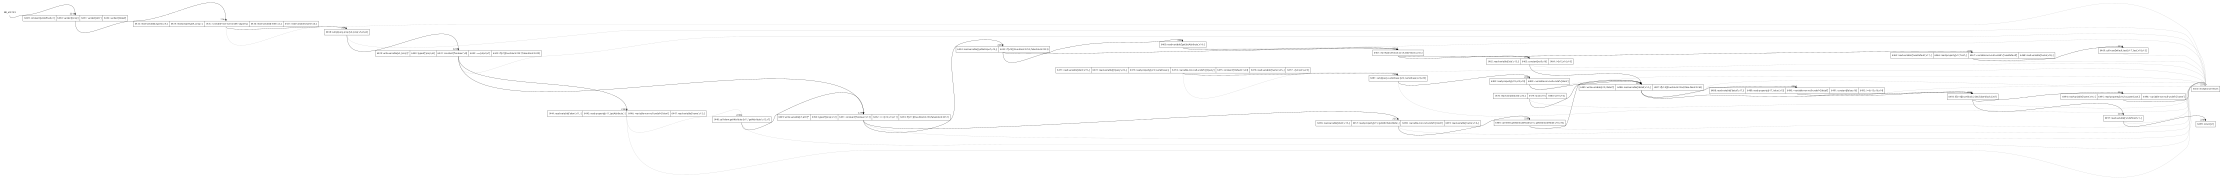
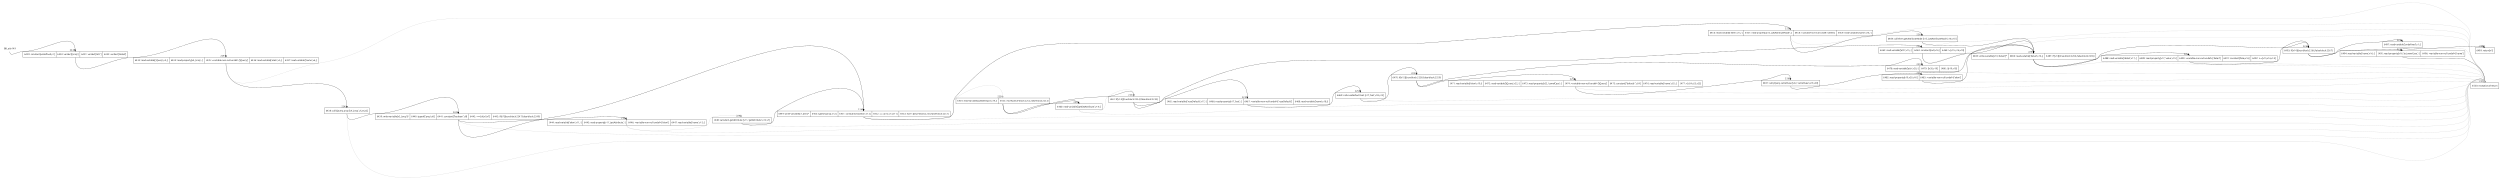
edge "6460: read-variable['getSetAttribute',v14,-]" -> "6461: if[v14](true-block:2254,false-block:2255)": color black -> gray
node "6470: if[v15](true-block:2258,false-block:2259)": added
edge "6449: write-variable[v7,'attr']*" -> "6454: read-variable['getSetInput',v14,-]": color black -> gray
